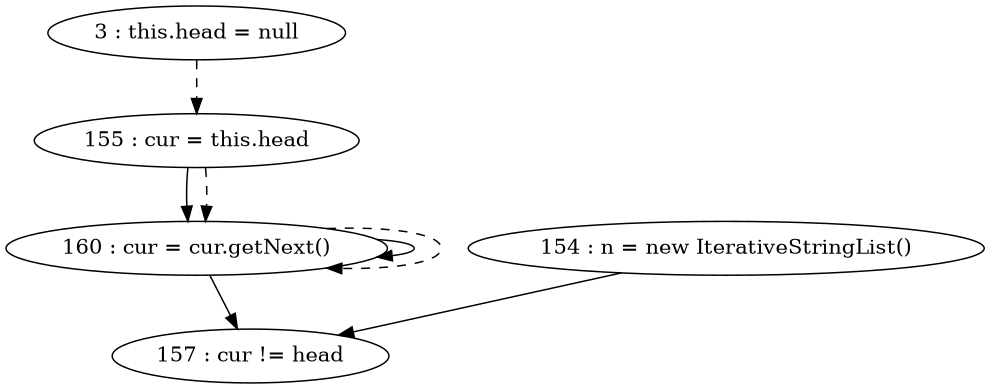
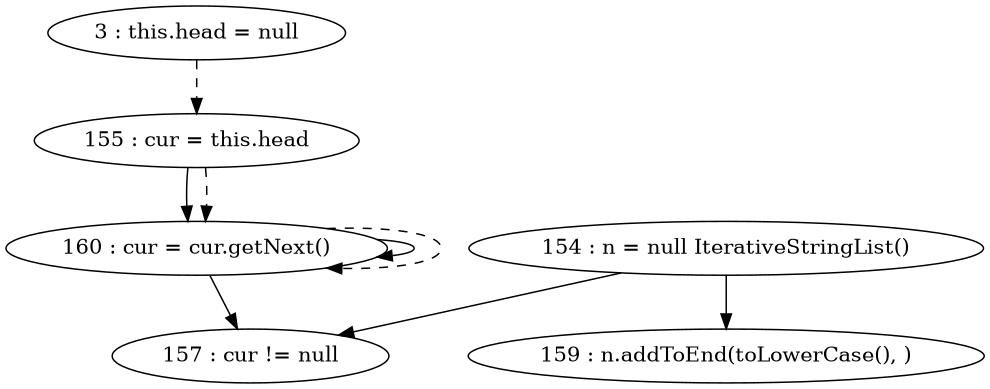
node "154 : n = new IterativeStringList()": label "154 : n = new IterativeStringList()" -> "154 : n = null IterativeStringList()"
node "157 : cur != head": label "157 : cur != head" -> "157 : cur != null"
node "159 : n.addToEnd(toLowerCase(), )": added
